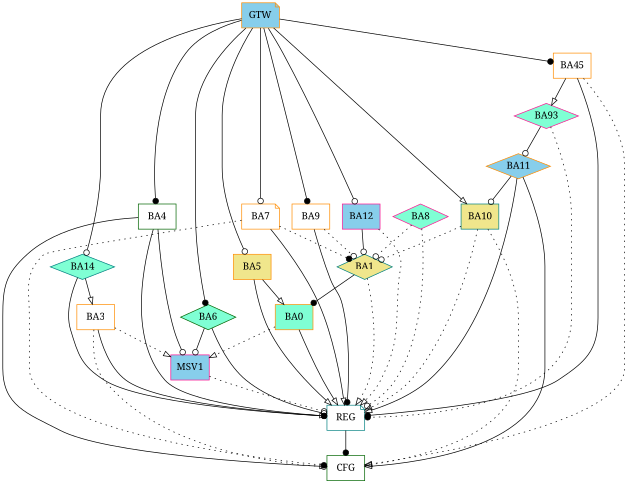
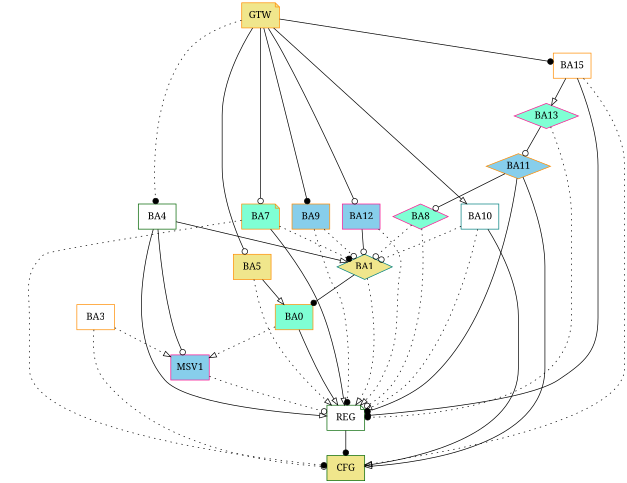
node "GTW": fillcolor skyblue -> khaki
node "BA45": label "BA45" -> "BA15"
edge "GTW" -> "BA4": style solid -> dotted
node "BA93": label "BA93" -> "BA13"
edge "BA11" -> "BA10": now "BA11" -> "BA8"
node "BA7": fillcolor white -> aquamarine
node "BA9": fillcolor white -> skyblue
node "BA10": fillcolor khaki -> white
node "BA14": removed
edge "BA9" -> "REG": style solid -> dotted
edge "BA11" -> "REG": arrowhead onormal -> dot
node "BA6": removed
edge "BA5" -> "REG": style solid -> dotted
edge "BA10" -> "CFG": style dotted -> solid
edge "BA3" -> "REG": removed
edge "BA4" -> "CFG": now "BA4" -> "BA1"
node "REG": color teal -> darkgreen
node "CFG": fillcolor white -> khaki
